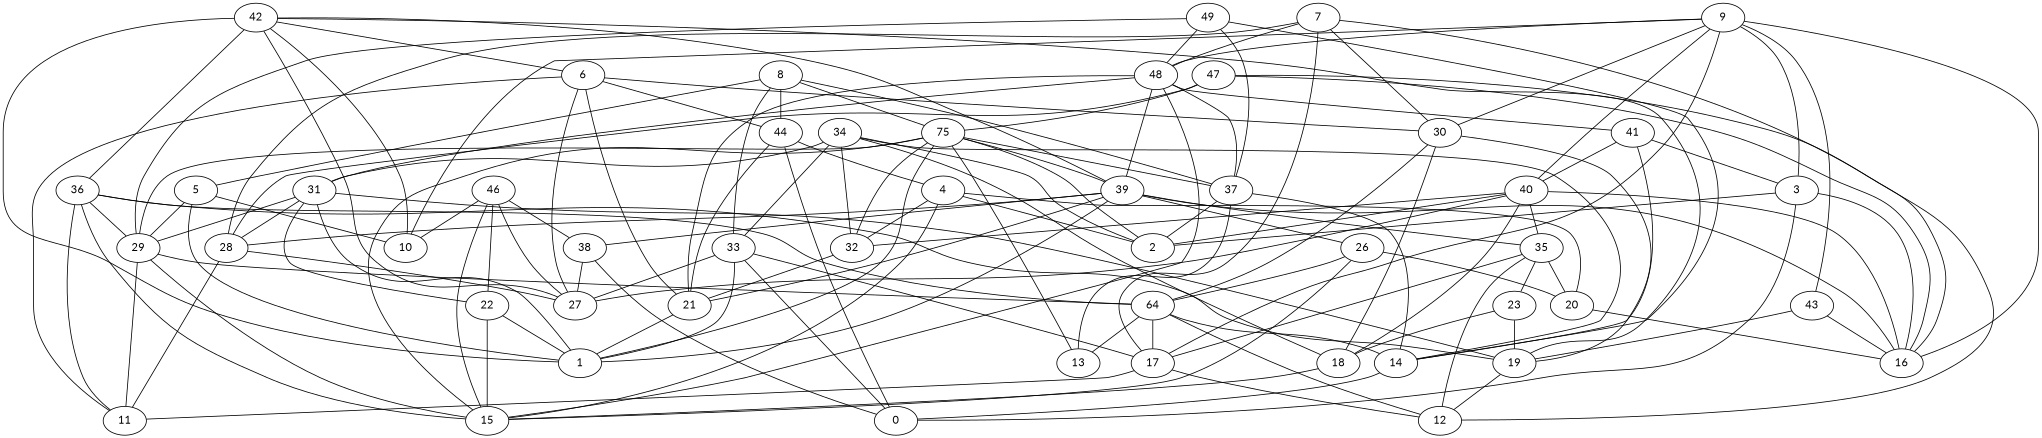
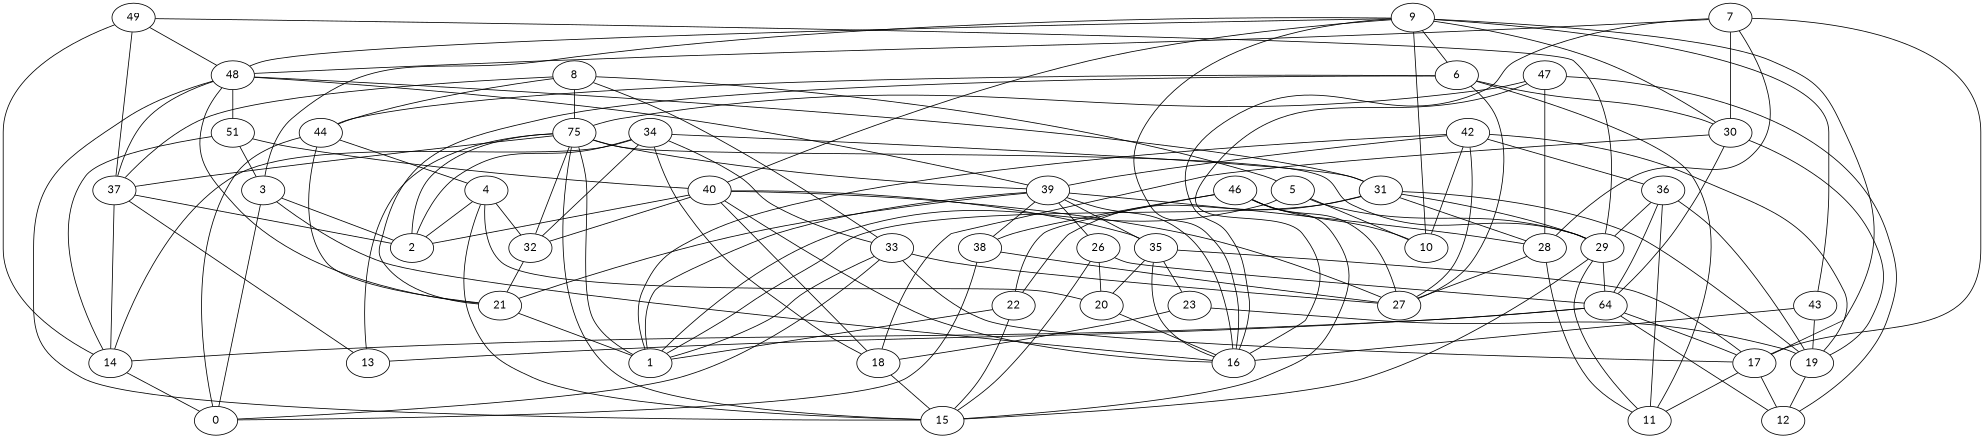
edge "42" -- "6": now "9" -- "6"
node "41": label "41" -> "51"
edge "35" -- "12": now "35" -- "16"
edge "36" -- "15": removed
